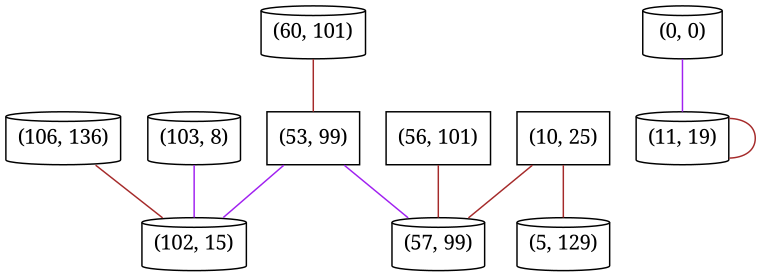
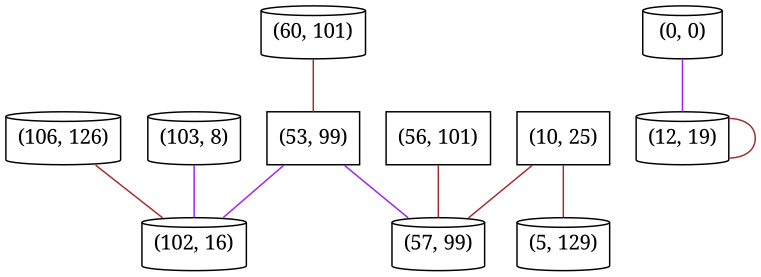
node "(106, 136)": label "(106, 136)" -> "(106, 126)"
node "(11, 19)": label "(11, 19)" -> "(12, 19)"
node "(102, 15)": label "(102, 15)" -> "(102, 16)"
